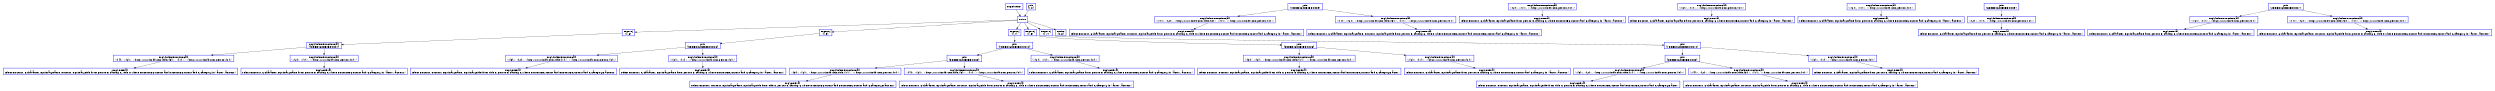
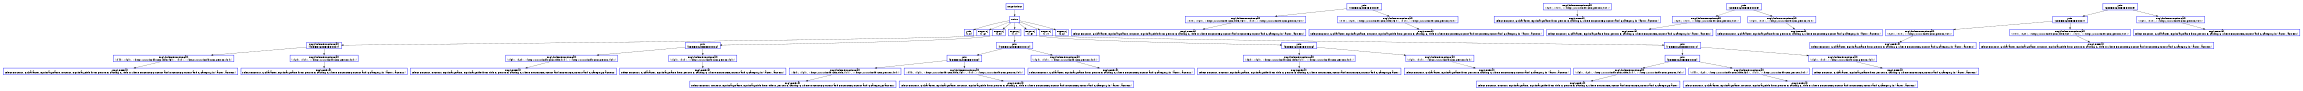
node "Join [2PREDICATE_EQUAL5]": added
edge "Join [1,8]" -> "Union": reversed
edge "Join [6PREDICATE_EQUAL9]" -> "Join [2PREDICATE_EQUAL7]": added
node "Union [0,6]": label "Union [0,6]" -> "LogProj [0,6]"
